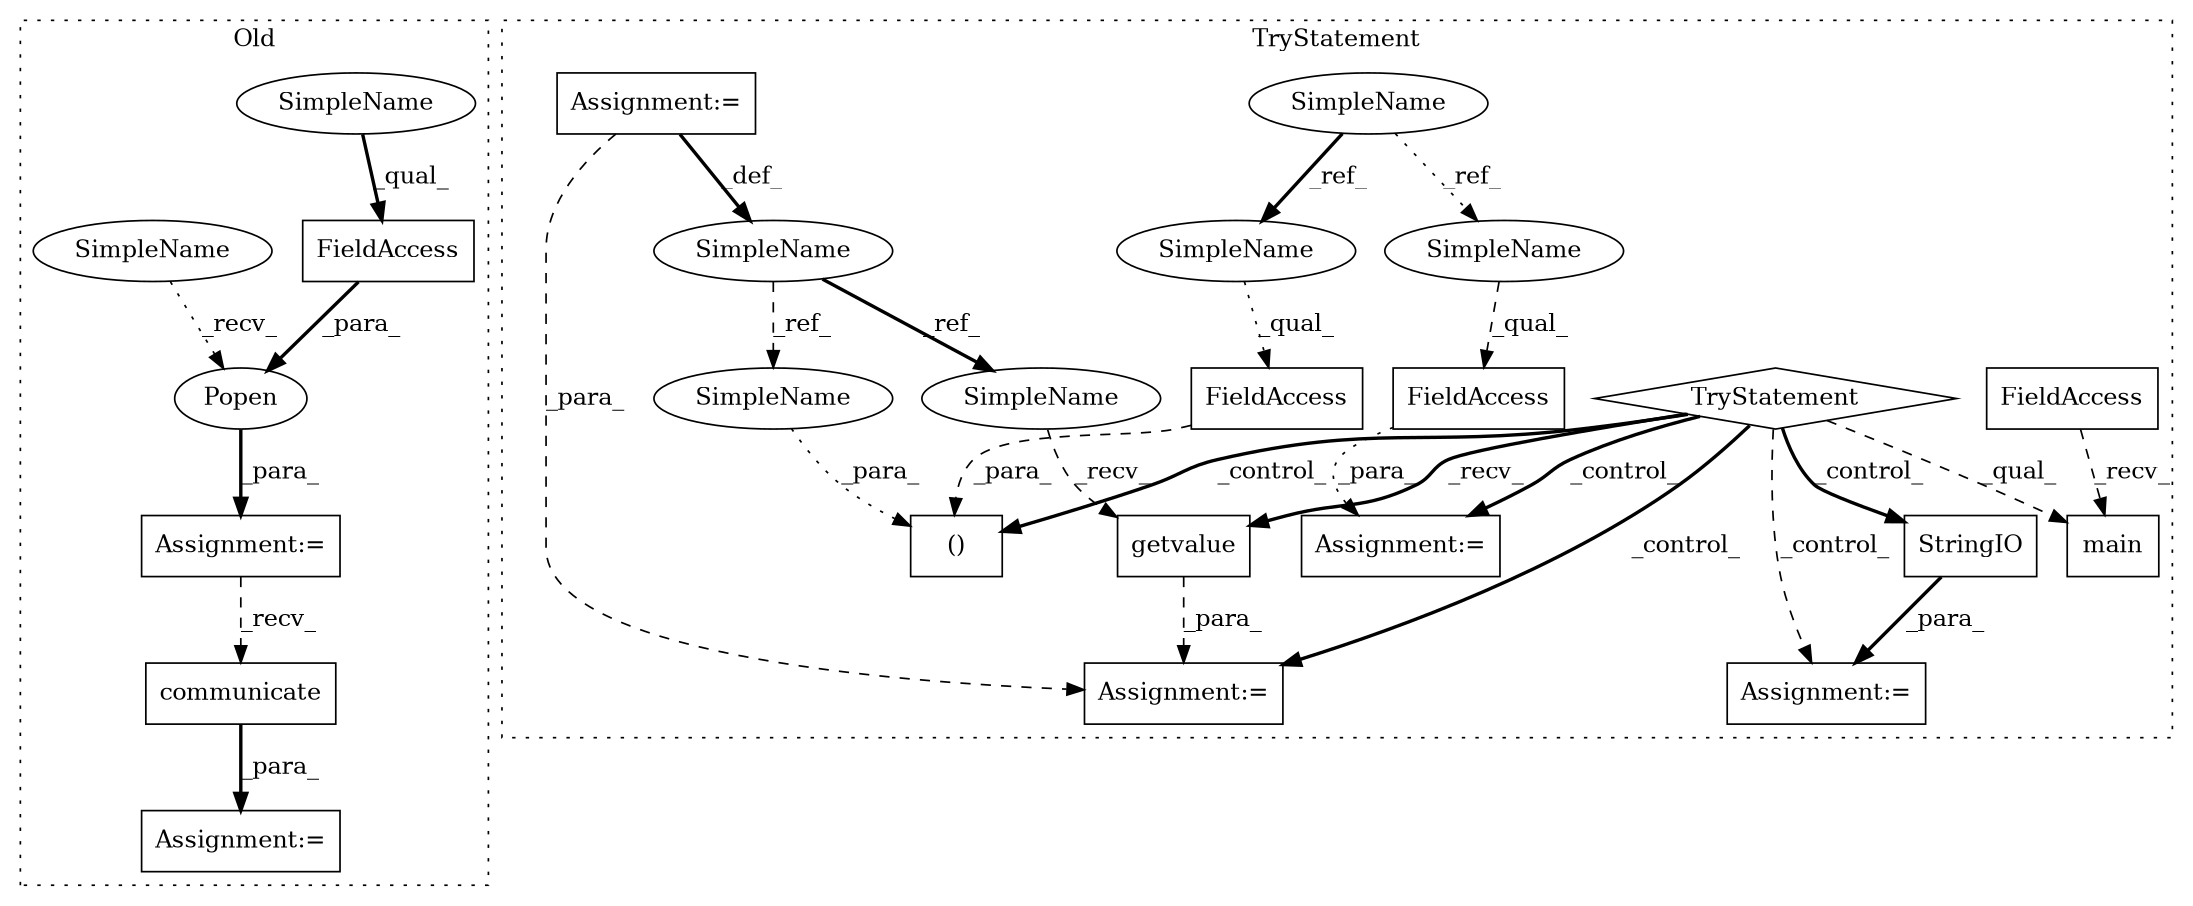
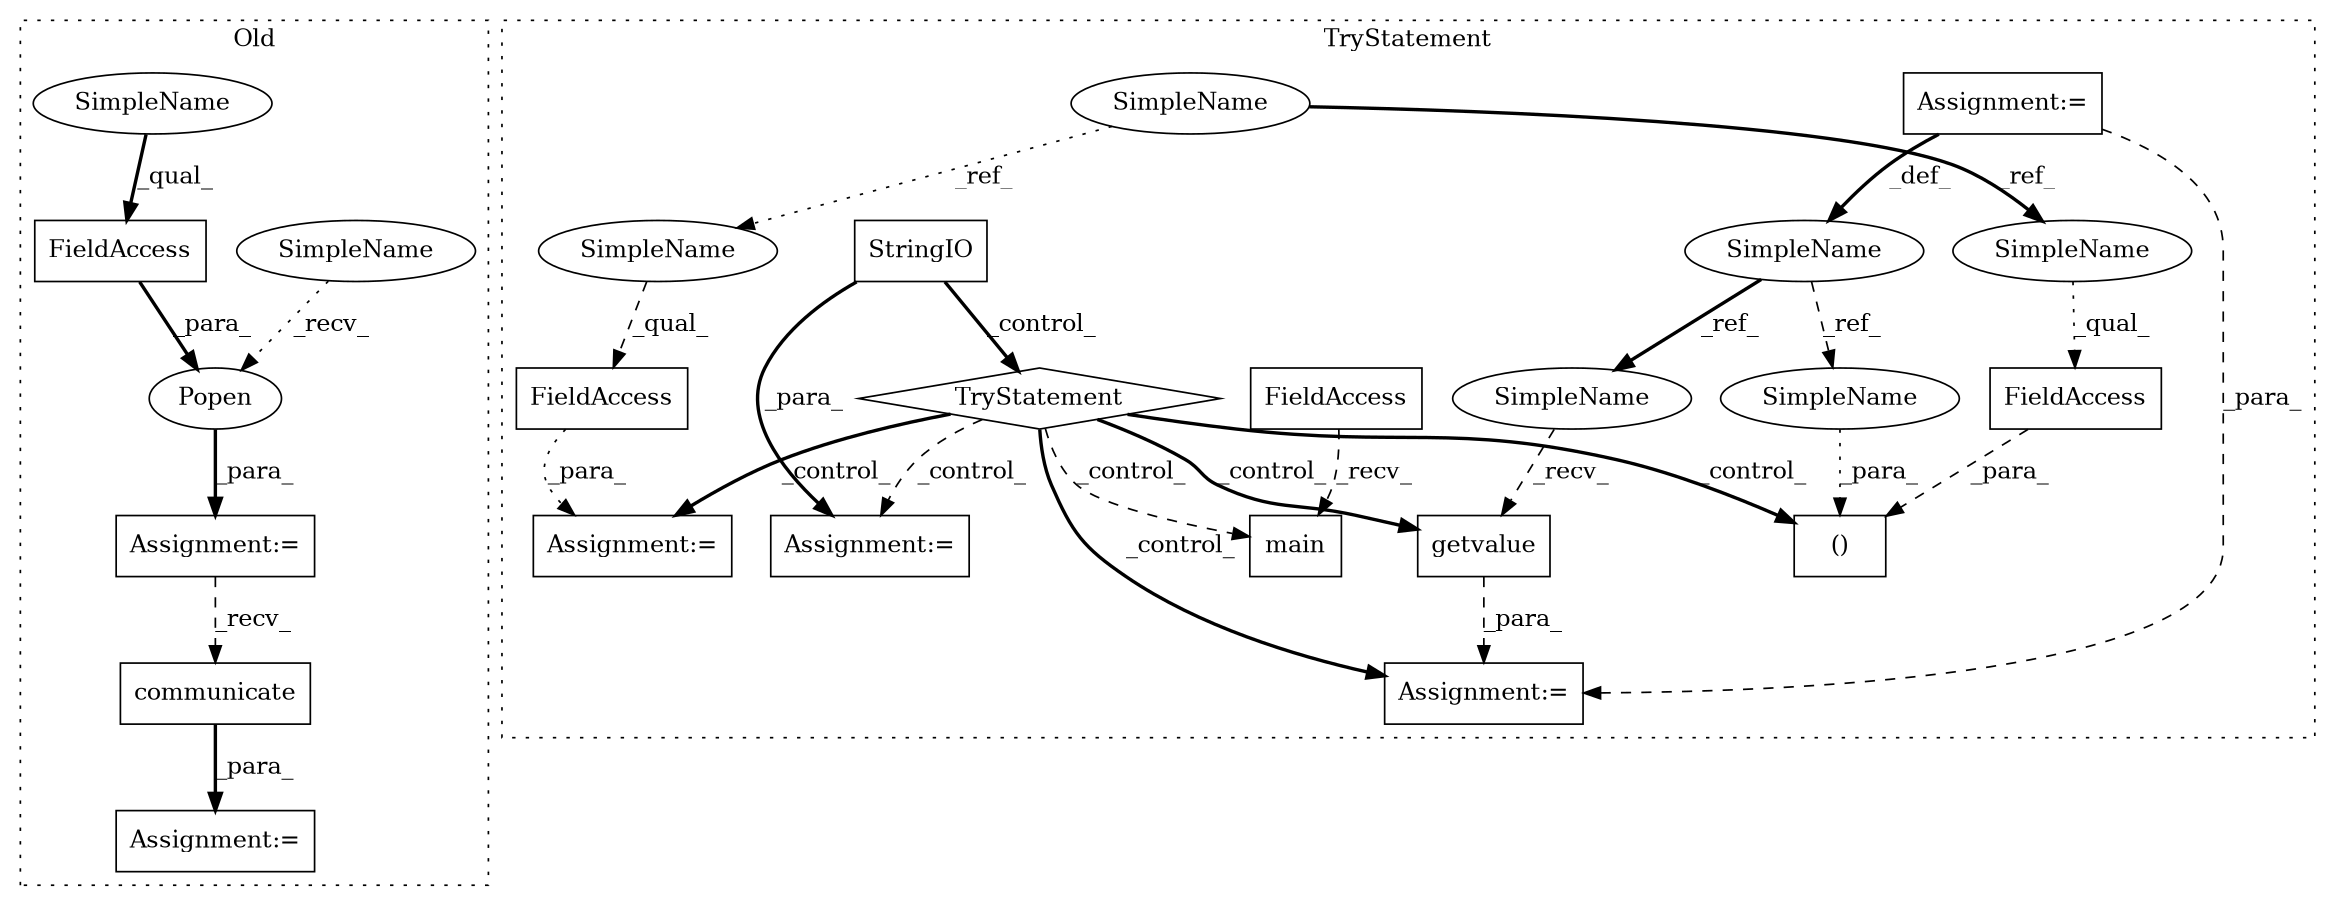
edge "TryStatement" -> "getvalue": label "_recv_" -> "_control_"
edge "TryStatement" -> "main": label "_qual_" -> "_control_"
edge "TryStatement" -> "StringIO": reversed
